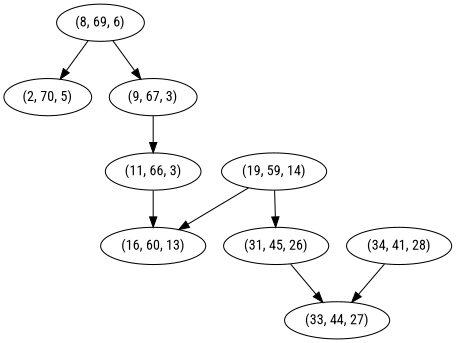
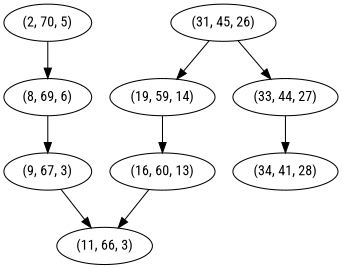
edge "(8, 69, 6)" -> "(2, 70, 5)": reversed
edge "(11, 66, 3)" -> "(16, 60, 13)": reversed
edge "(19, 59, 14)" -> "(31, 45, 26)": reversed
edge "(34, 41, 28)" -> "(33, 44, 27)": reversed
